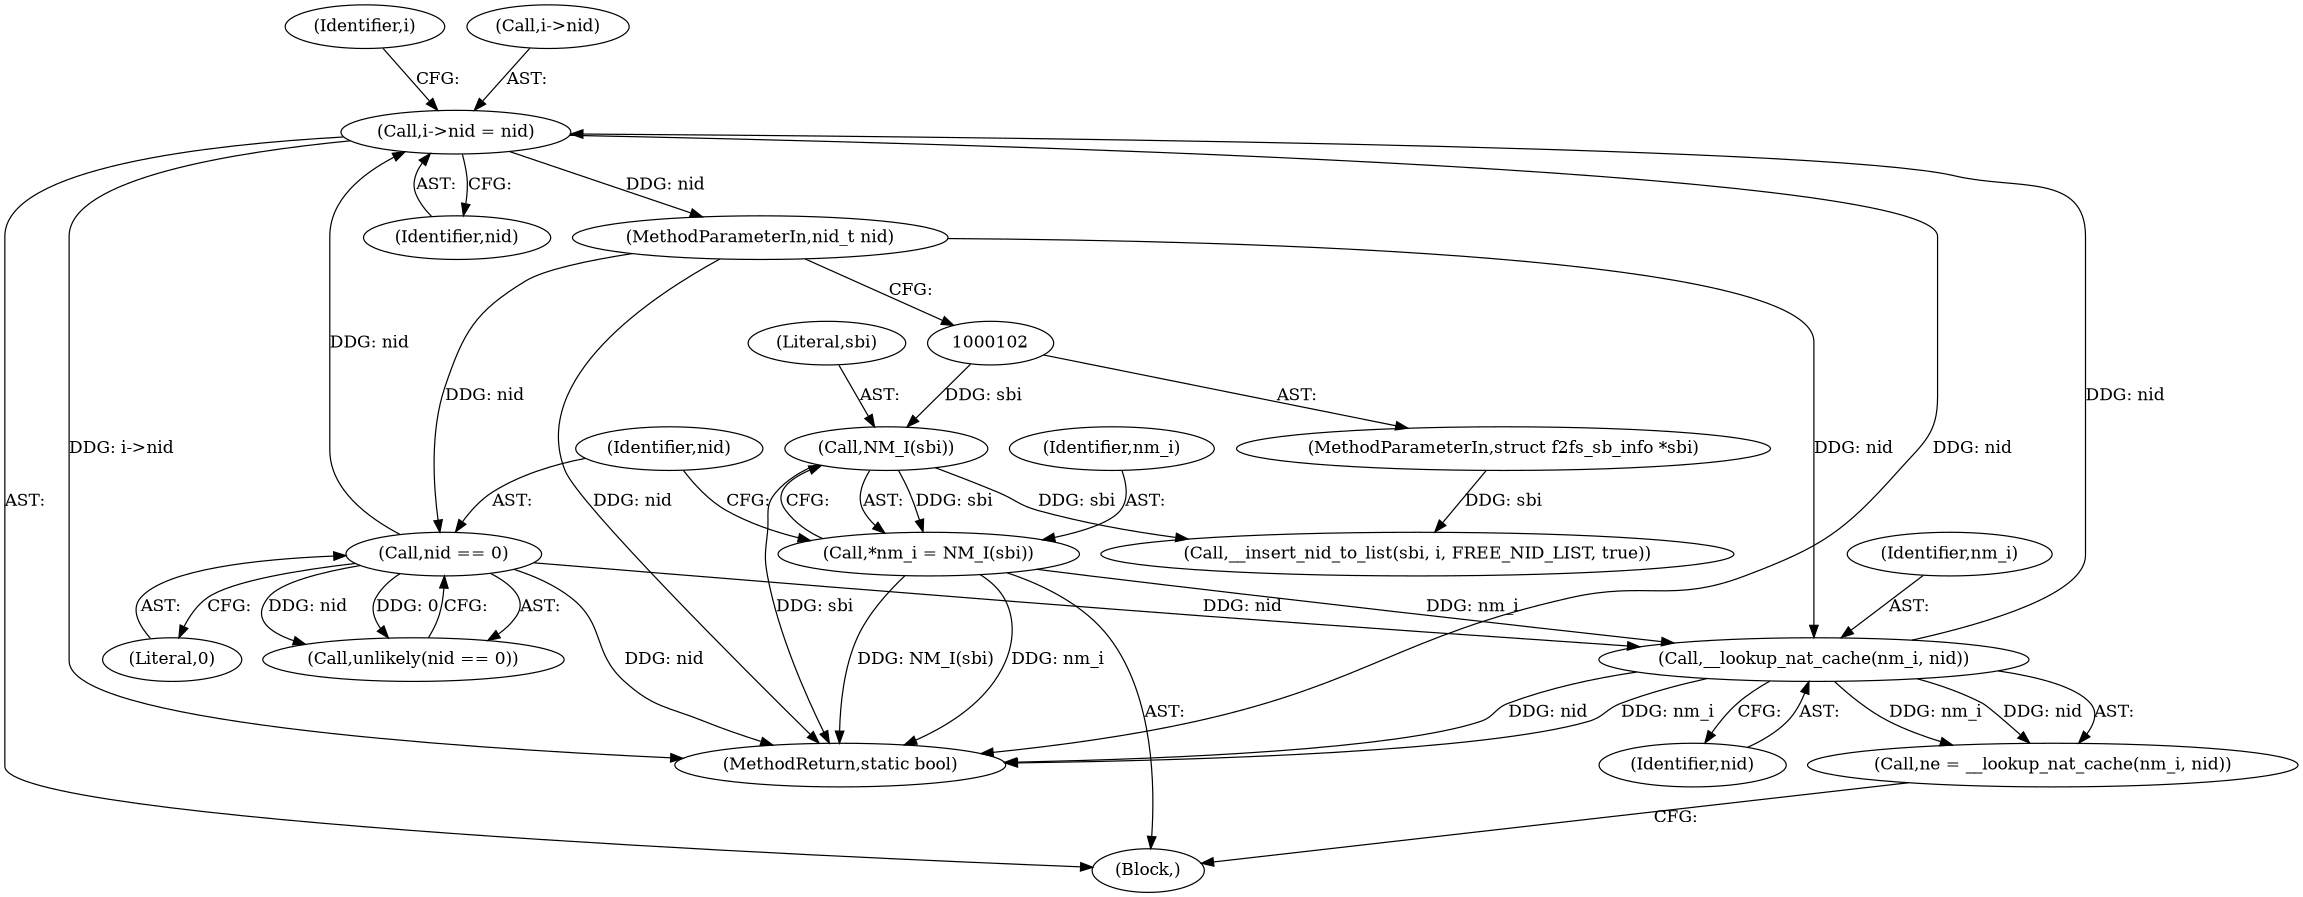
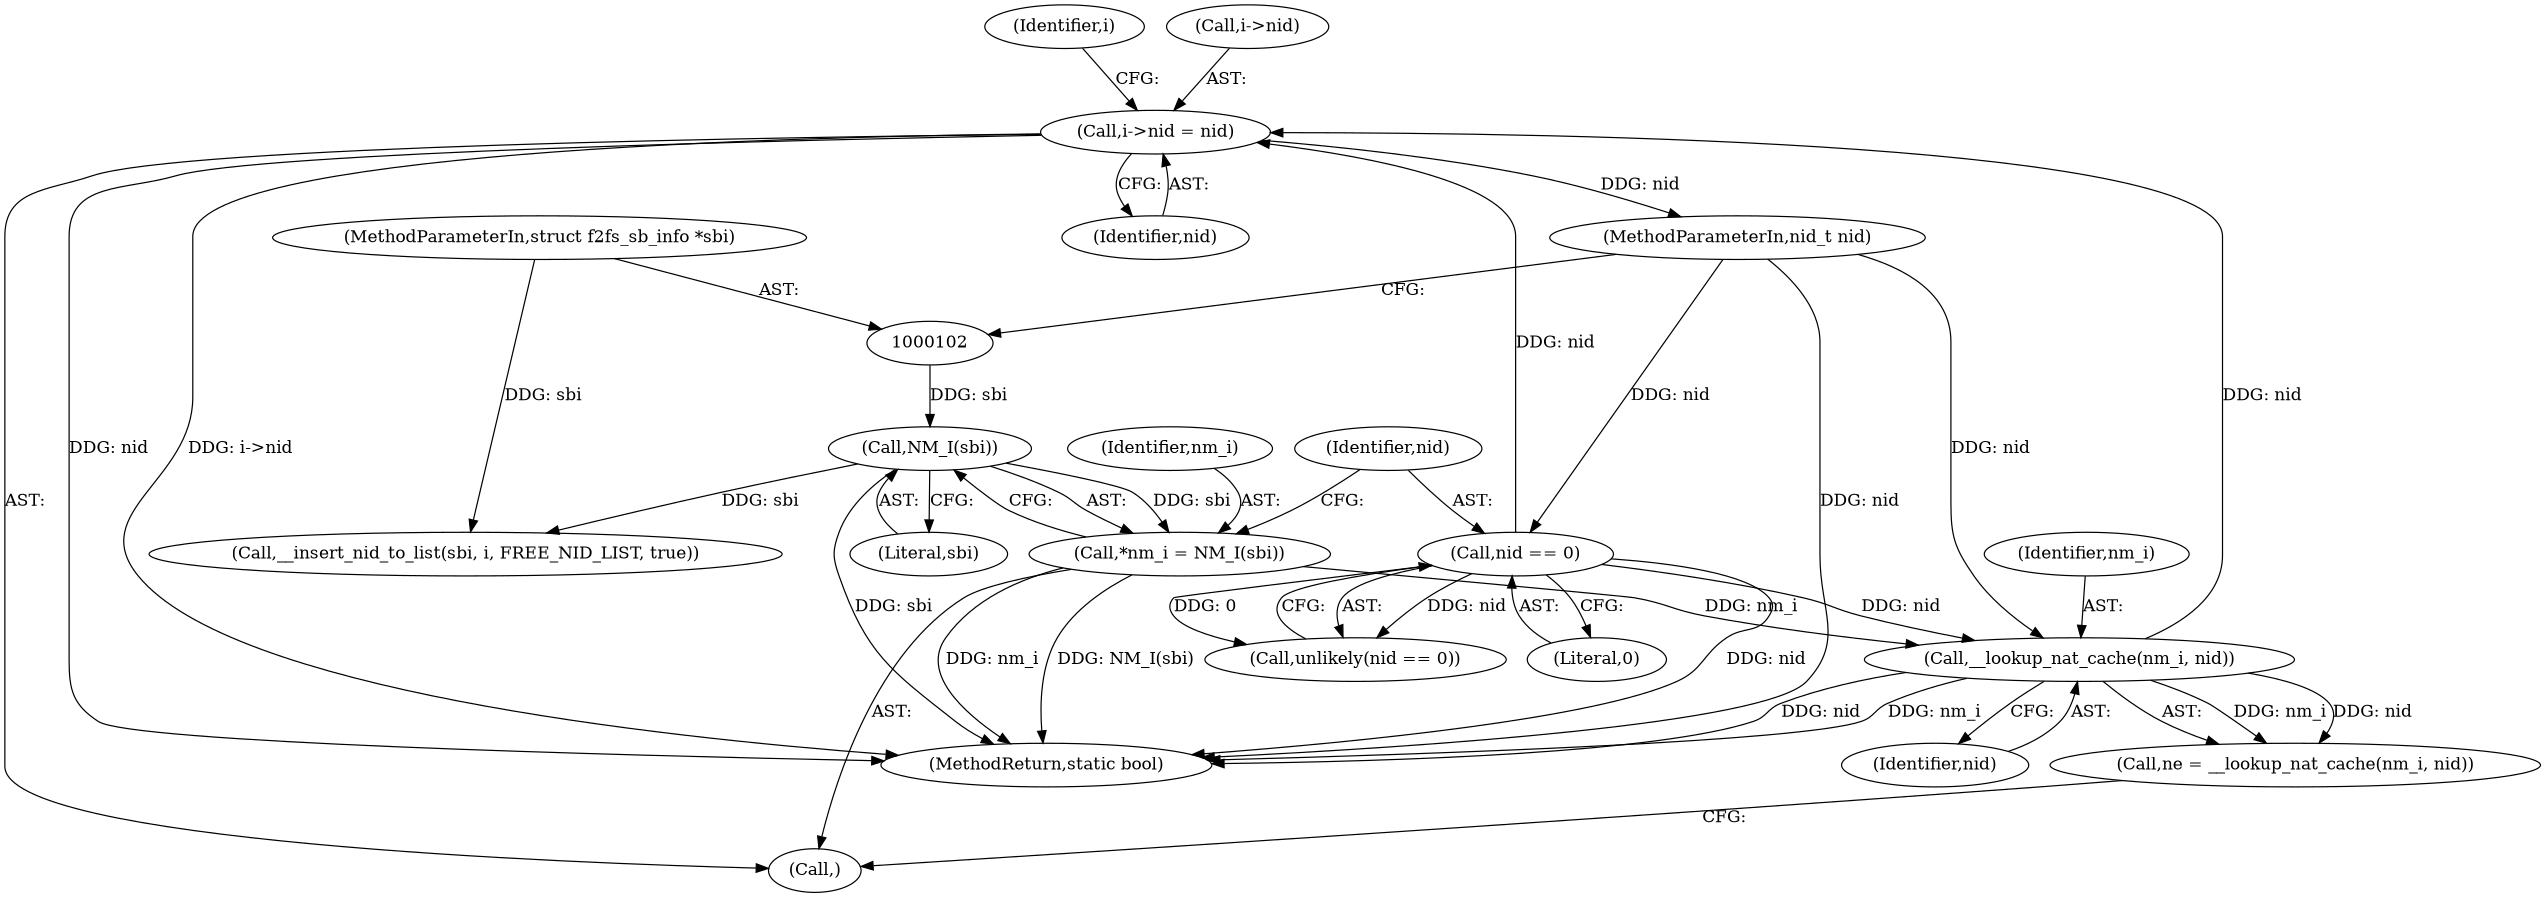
edge "1000102" -> "(MethodParameterIn,struct f2fs_sb_info *sbi)": reversed
edge "(Call,NM_I(sbi))" -> "(Literal,sbi)": added, label "CFG:"
node "(Block,)": label "(Block,)" -> "(Call,)"
